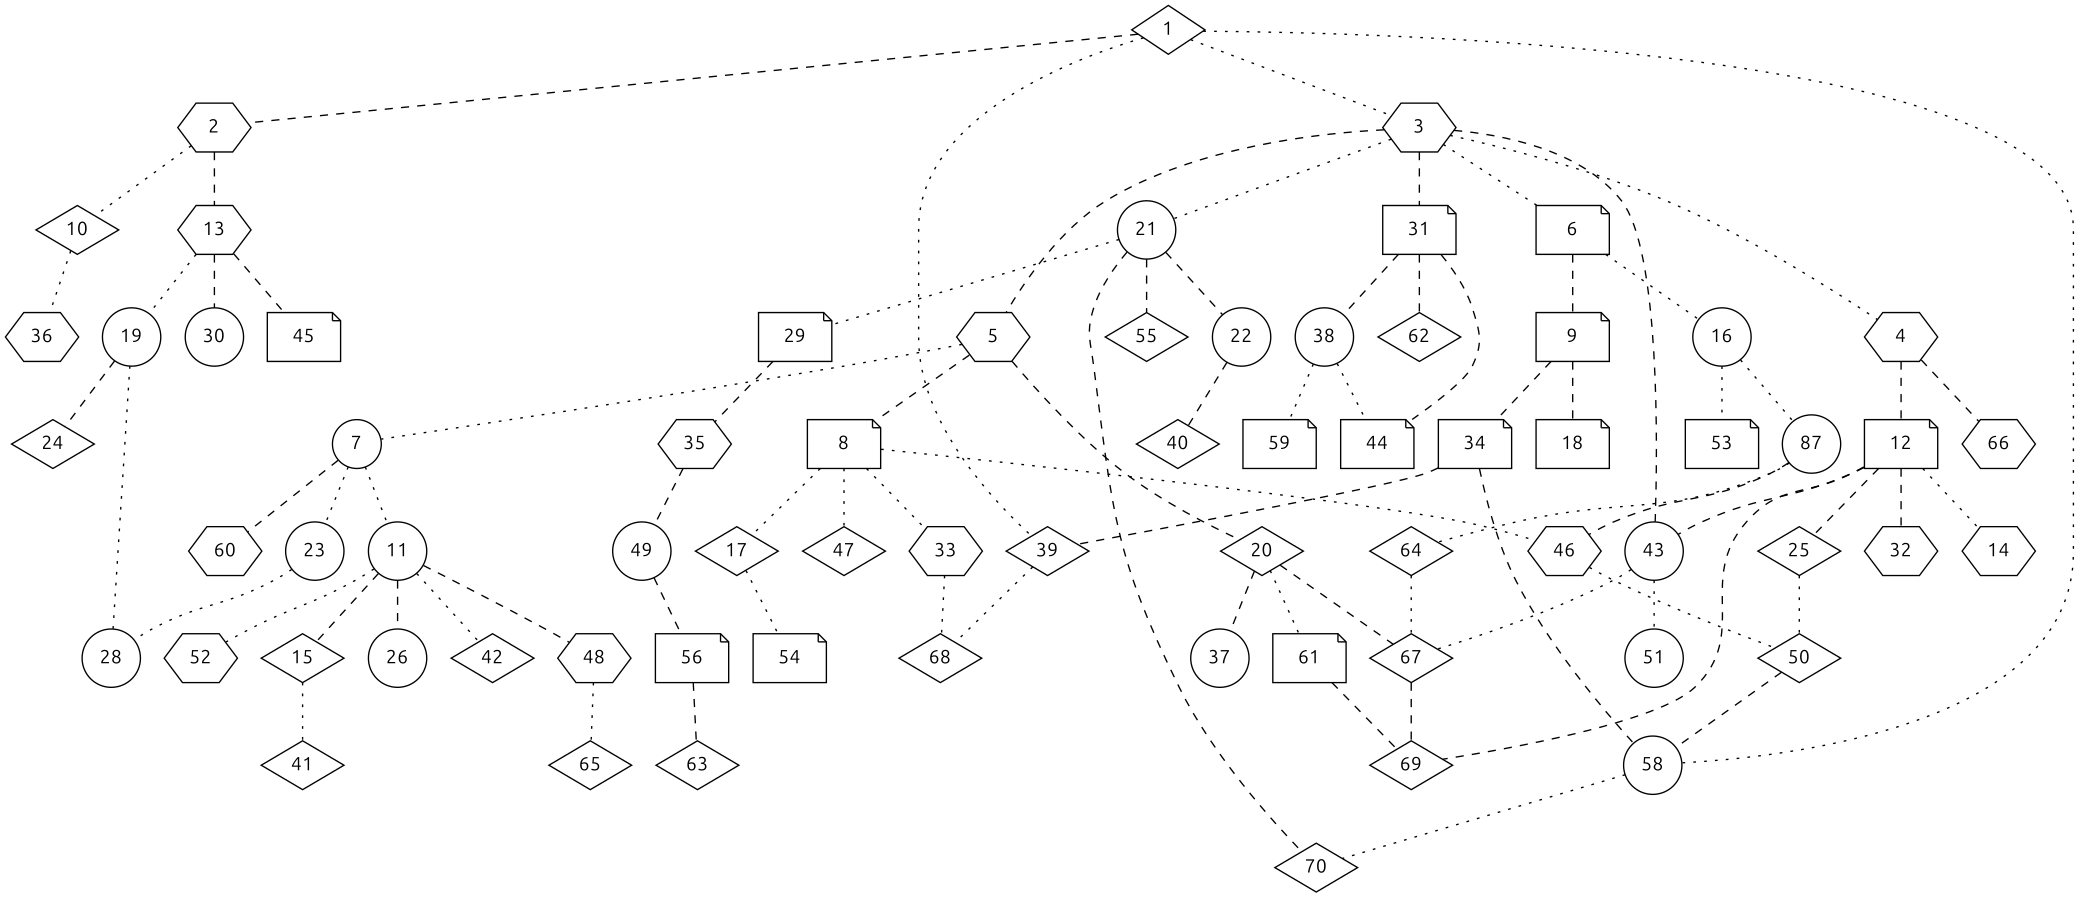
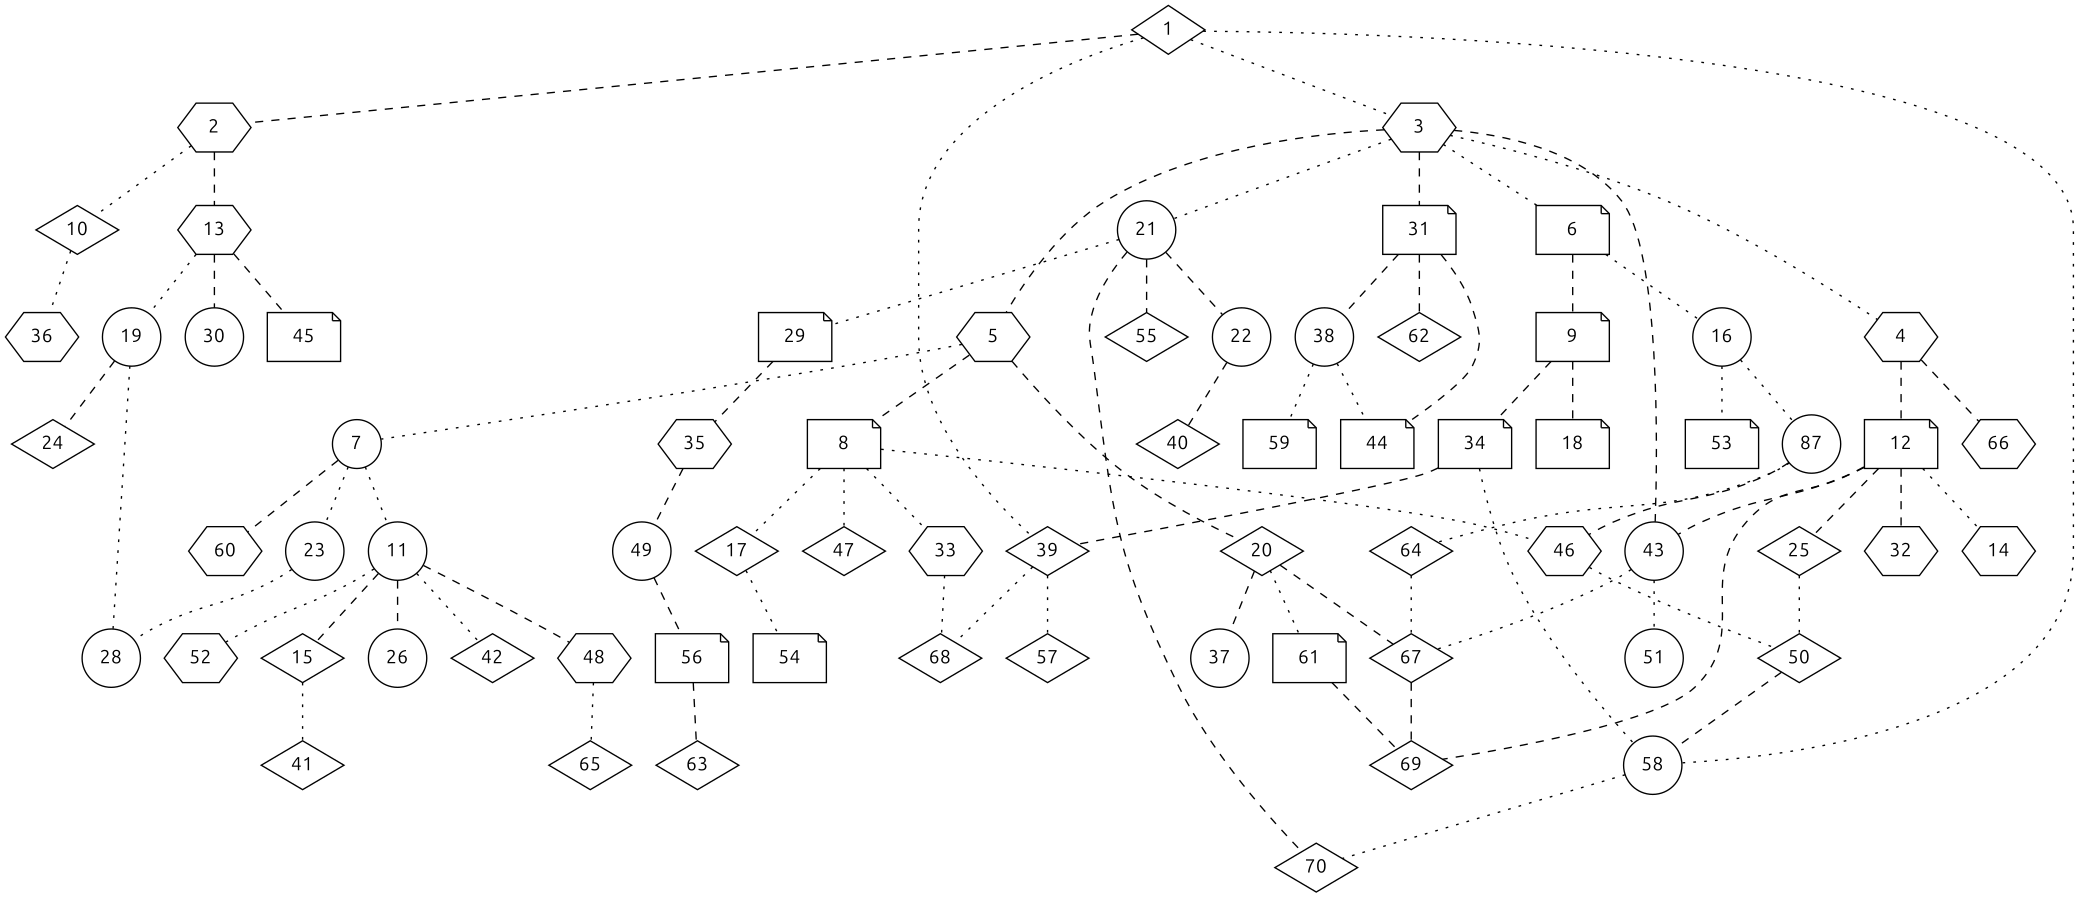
edge "34" -- "58": style dashed -> dotted
node "57": added
